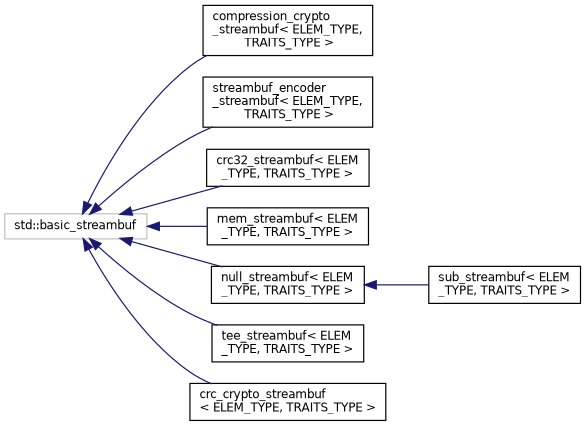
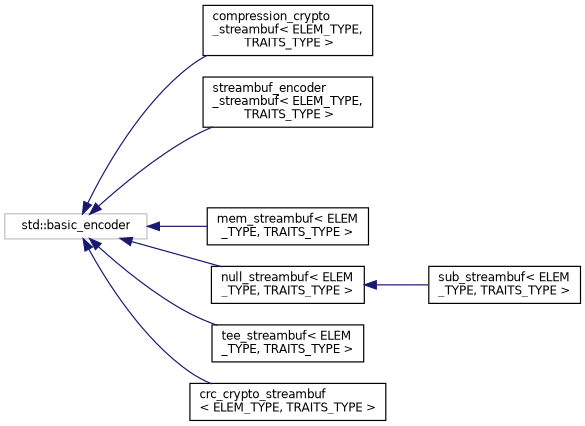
node "crc32_streambuf< ELEM _TYPE, TRAITS_TYPE >": removed
node "std::basic_streambuf": label "std::basic_streambuf" -> "std::basic_encoder"
